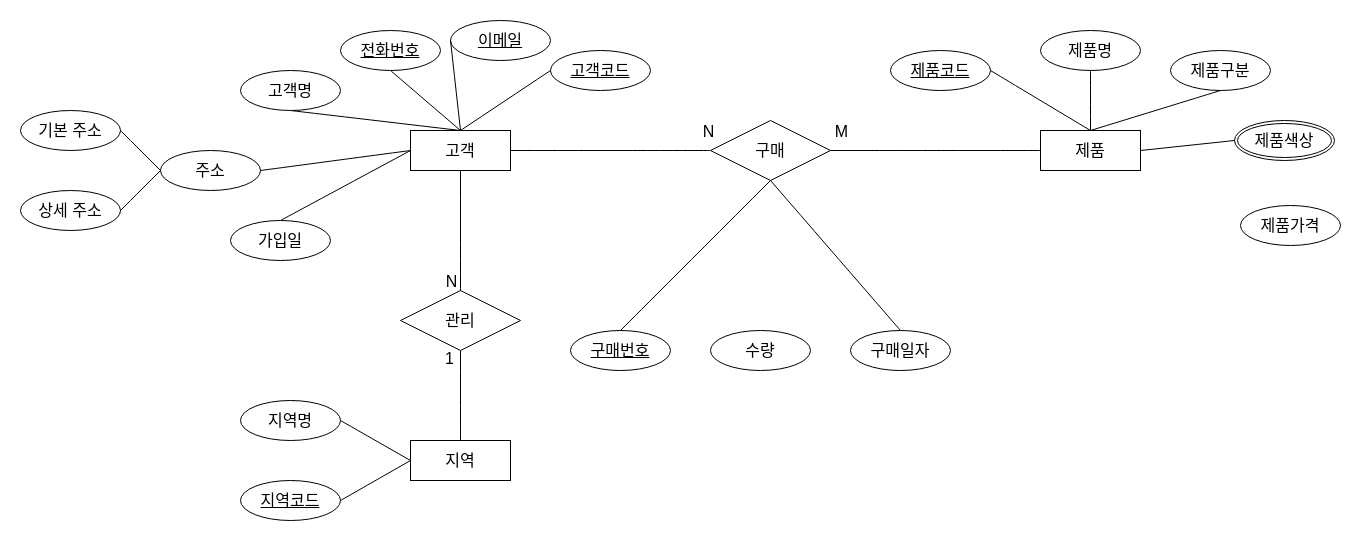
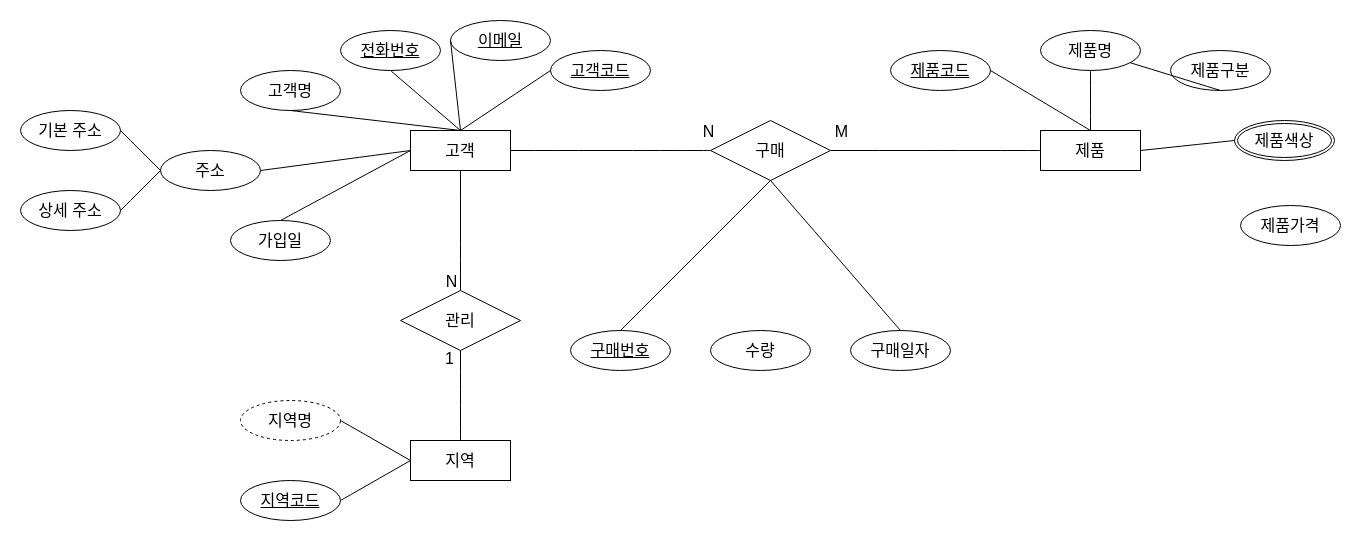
edge "제품구분" -- "제품": now "제품구분" -- "제품명"
node "지역명": style solid -> dashed
